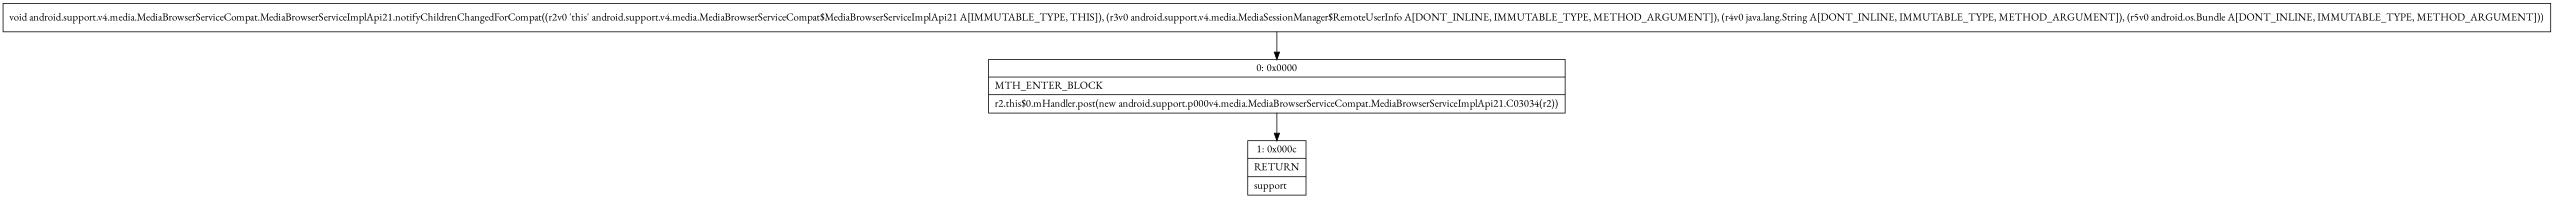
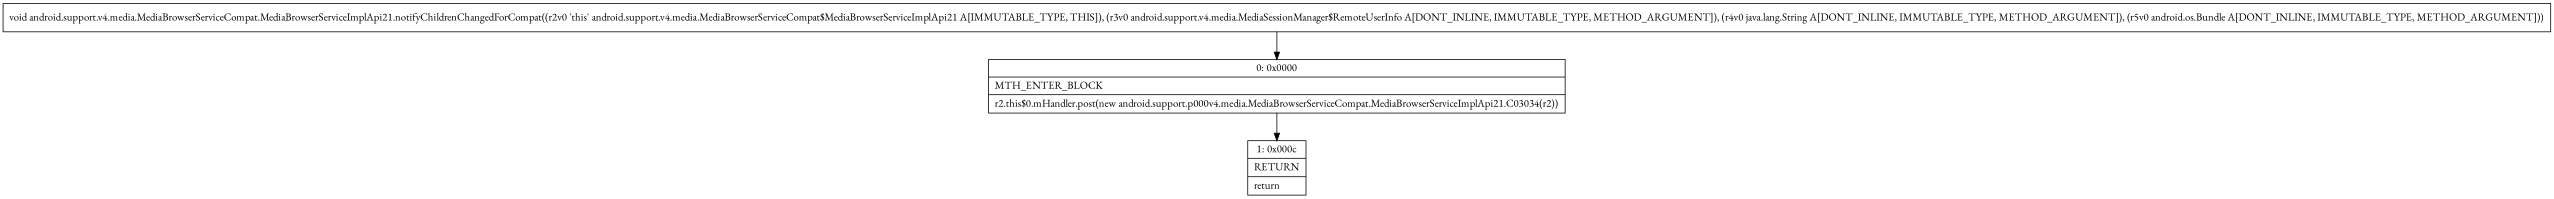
node "1: 0x000c": text "support" -> "return"
